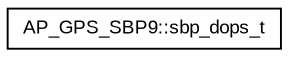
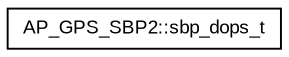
node "AP_GPS_SBP9::sbp_dops_t": label "AP_GPS_SBP9::sbp_dops_t" -> "AP_GPS_SBP2::sbp_dops_t"
